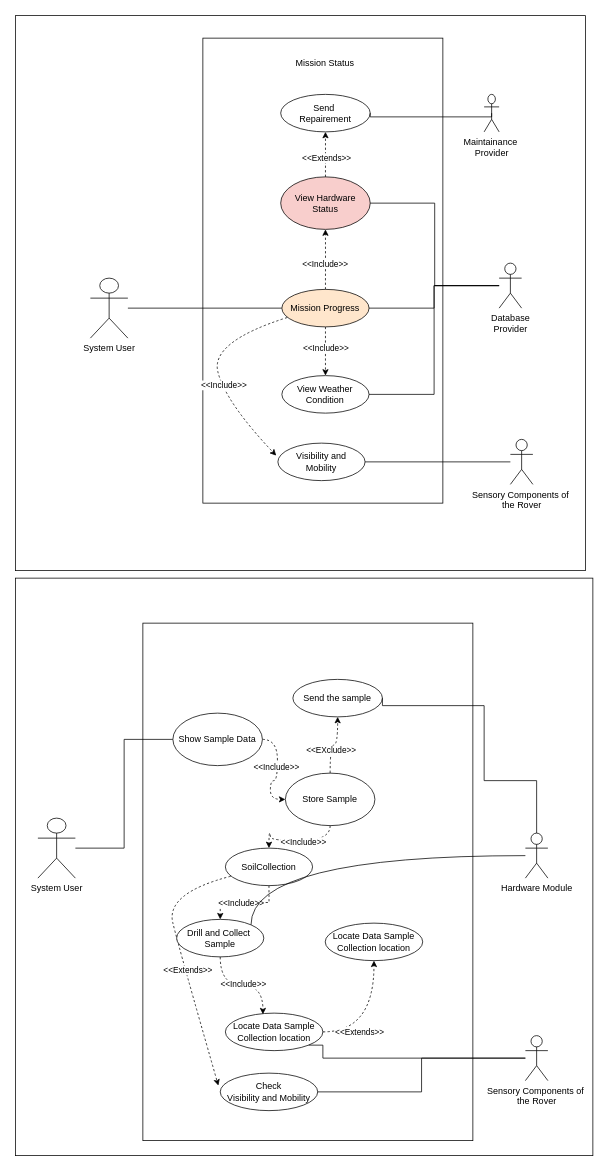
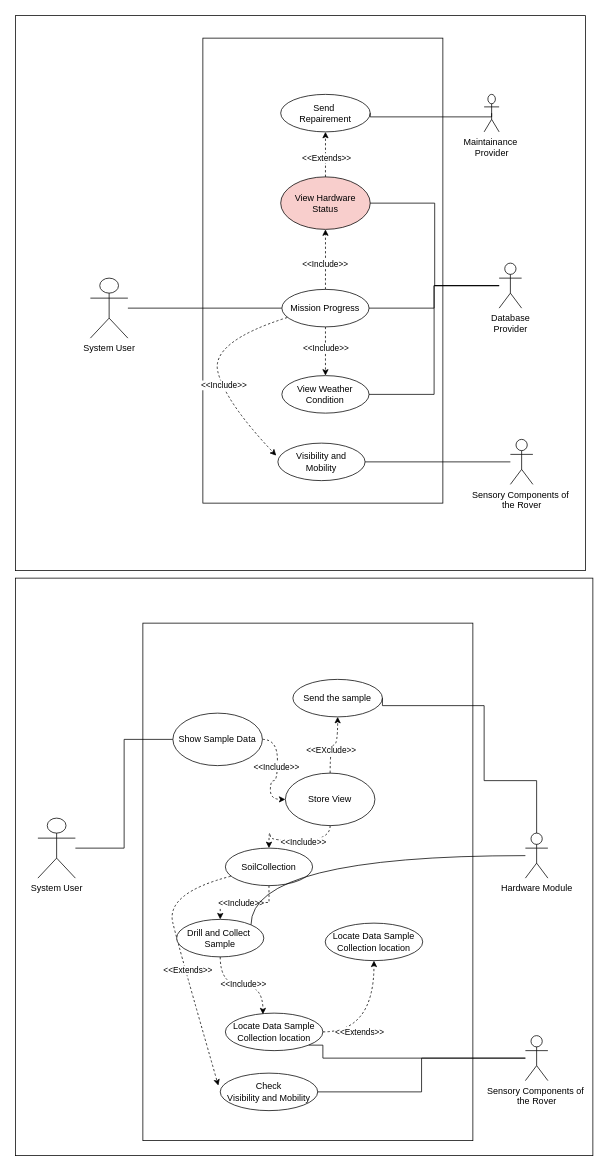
node "Mission Status": removed
node "Mission Progress": fillcolor #ffe6cc -> #ffffff
node "Store Sample": label "Store Sample" -> "Store View"
